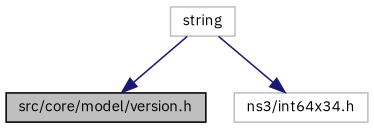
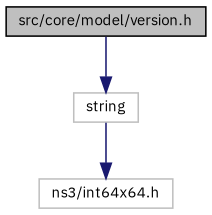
edge "string" -> "src/core/model/version.h": reversed
node "ns3/int64x34.h": label "ns3/int64x34.h" -> "ns3/int64x64.h"
